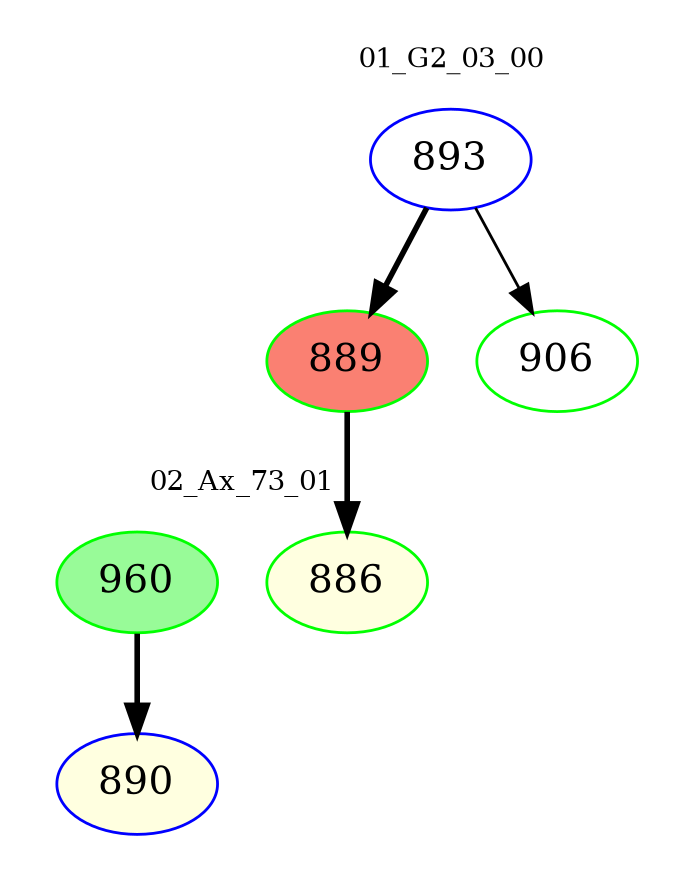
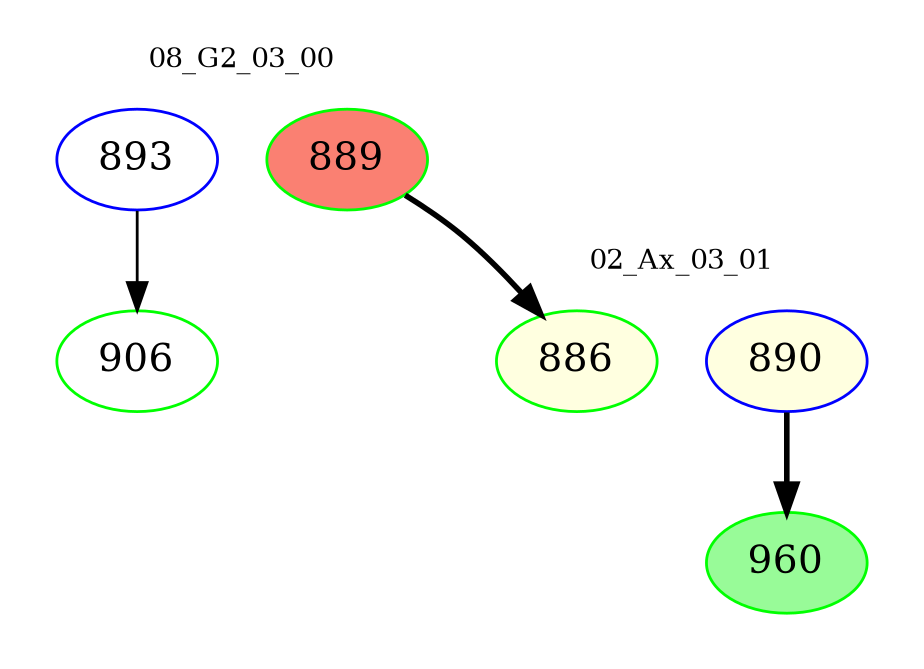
cluster "01_G2_03_00": label "01_G2_03_00" -> "08_G2_03_00"
edge "893" -> "889": removed
cluster "02_Ax_73_01": label "02_Ax_73_01" -> "02_Ax_03_01"
edge "960" -> "890": reversed
